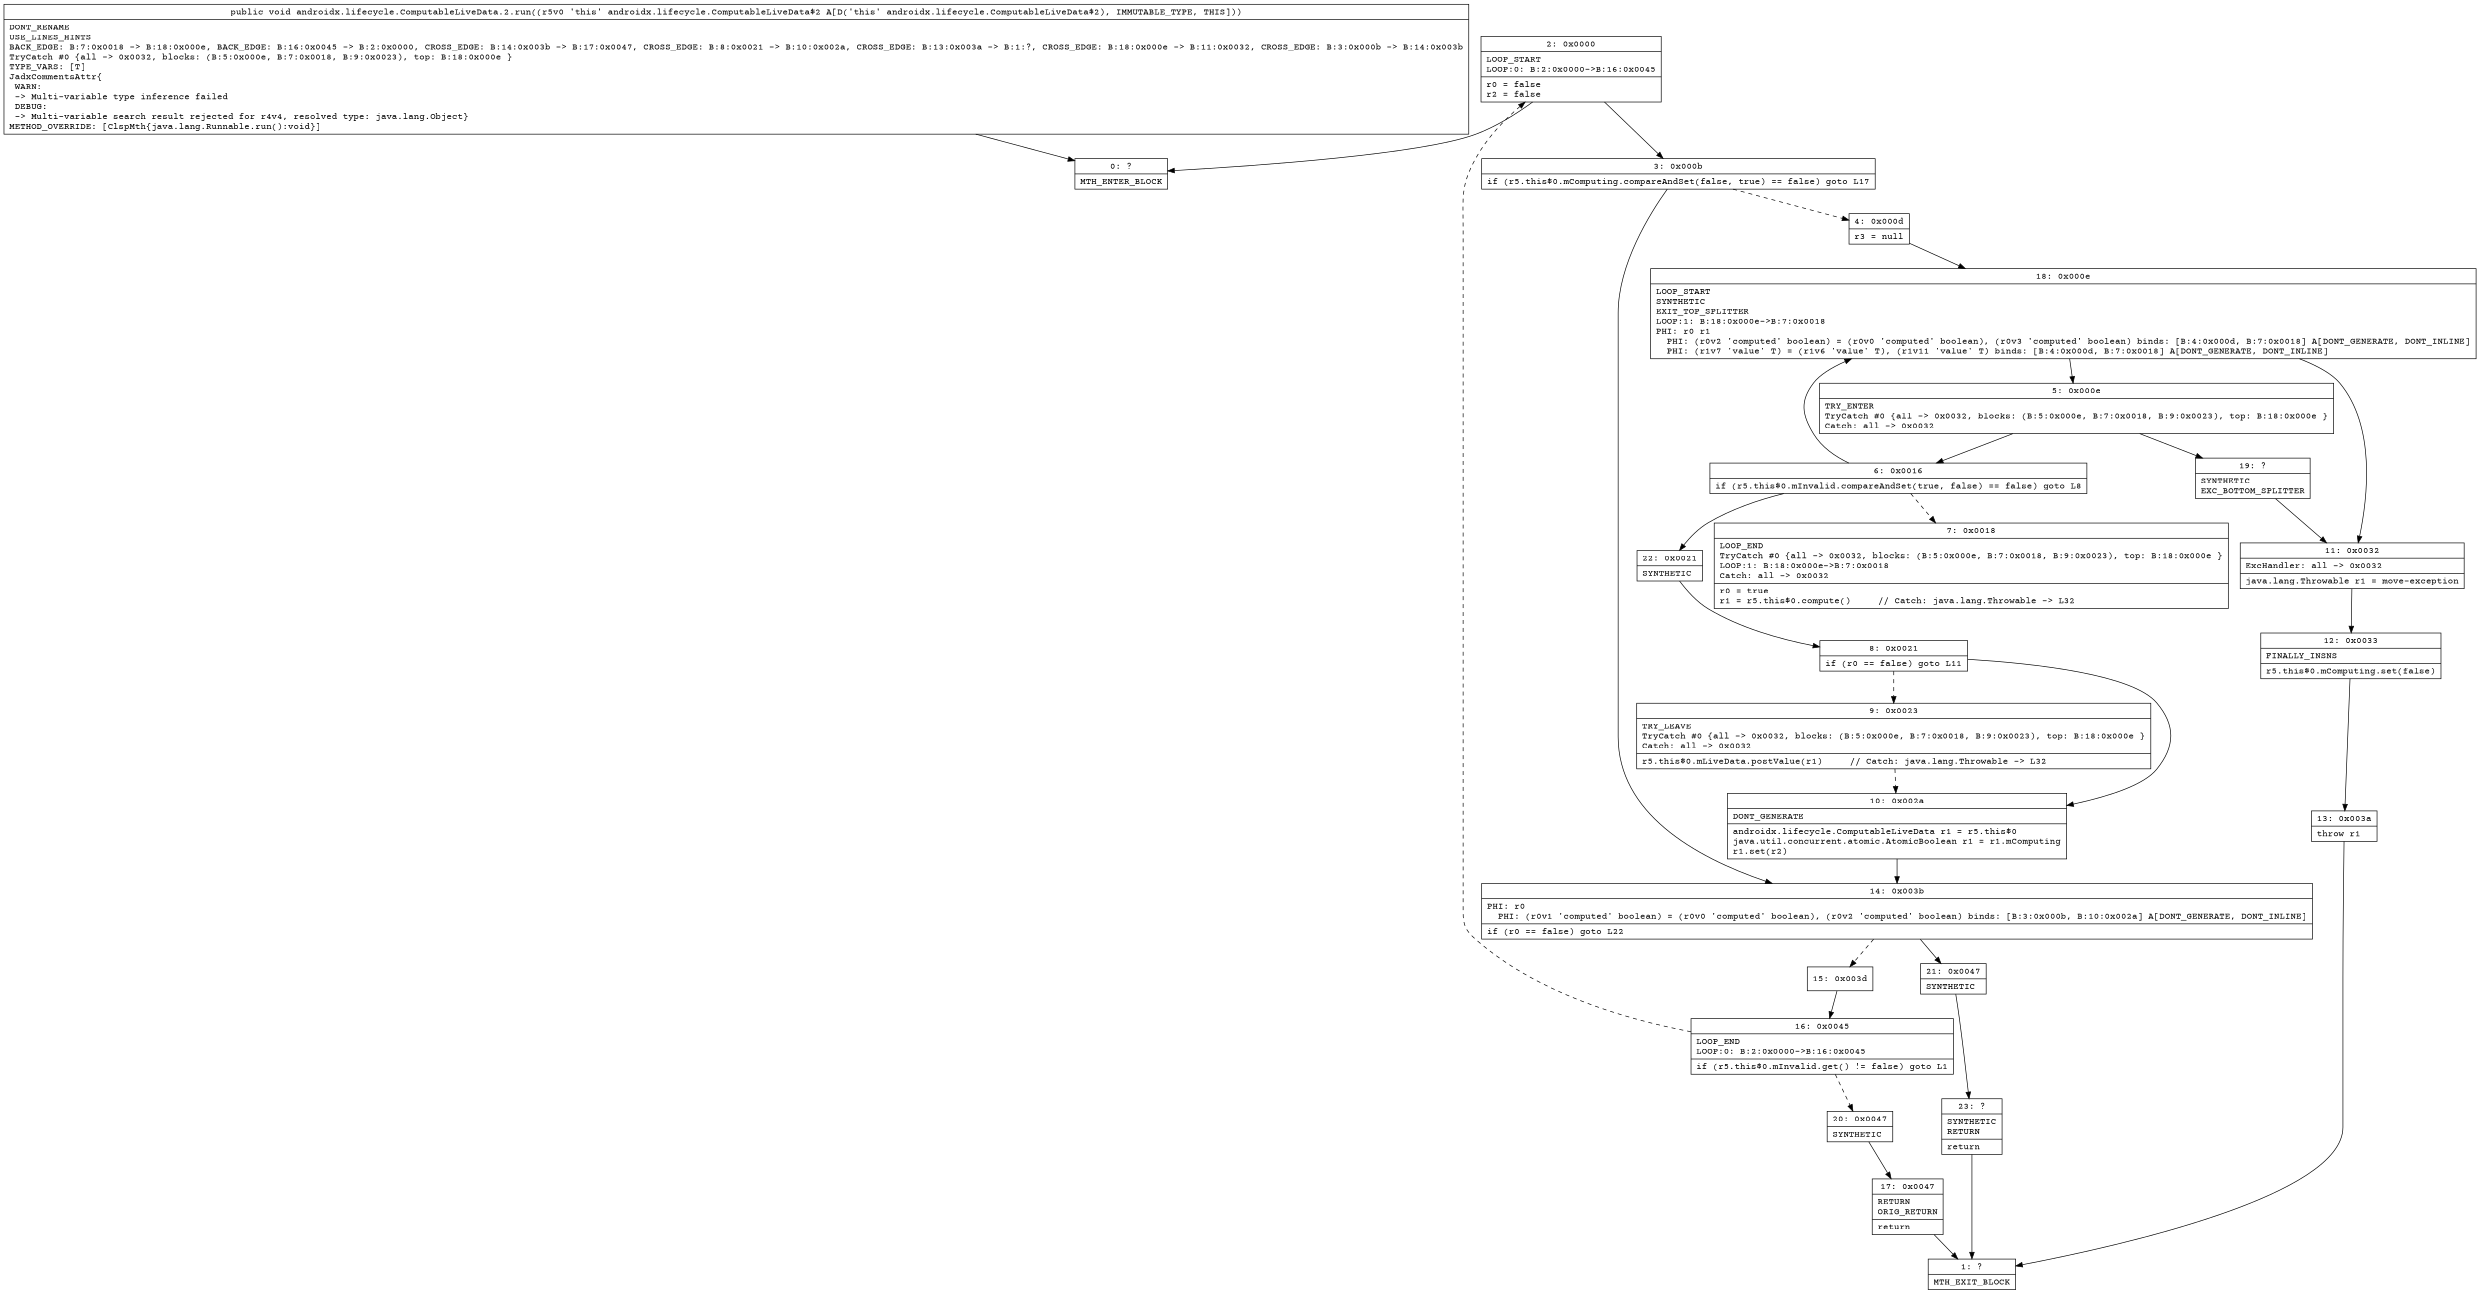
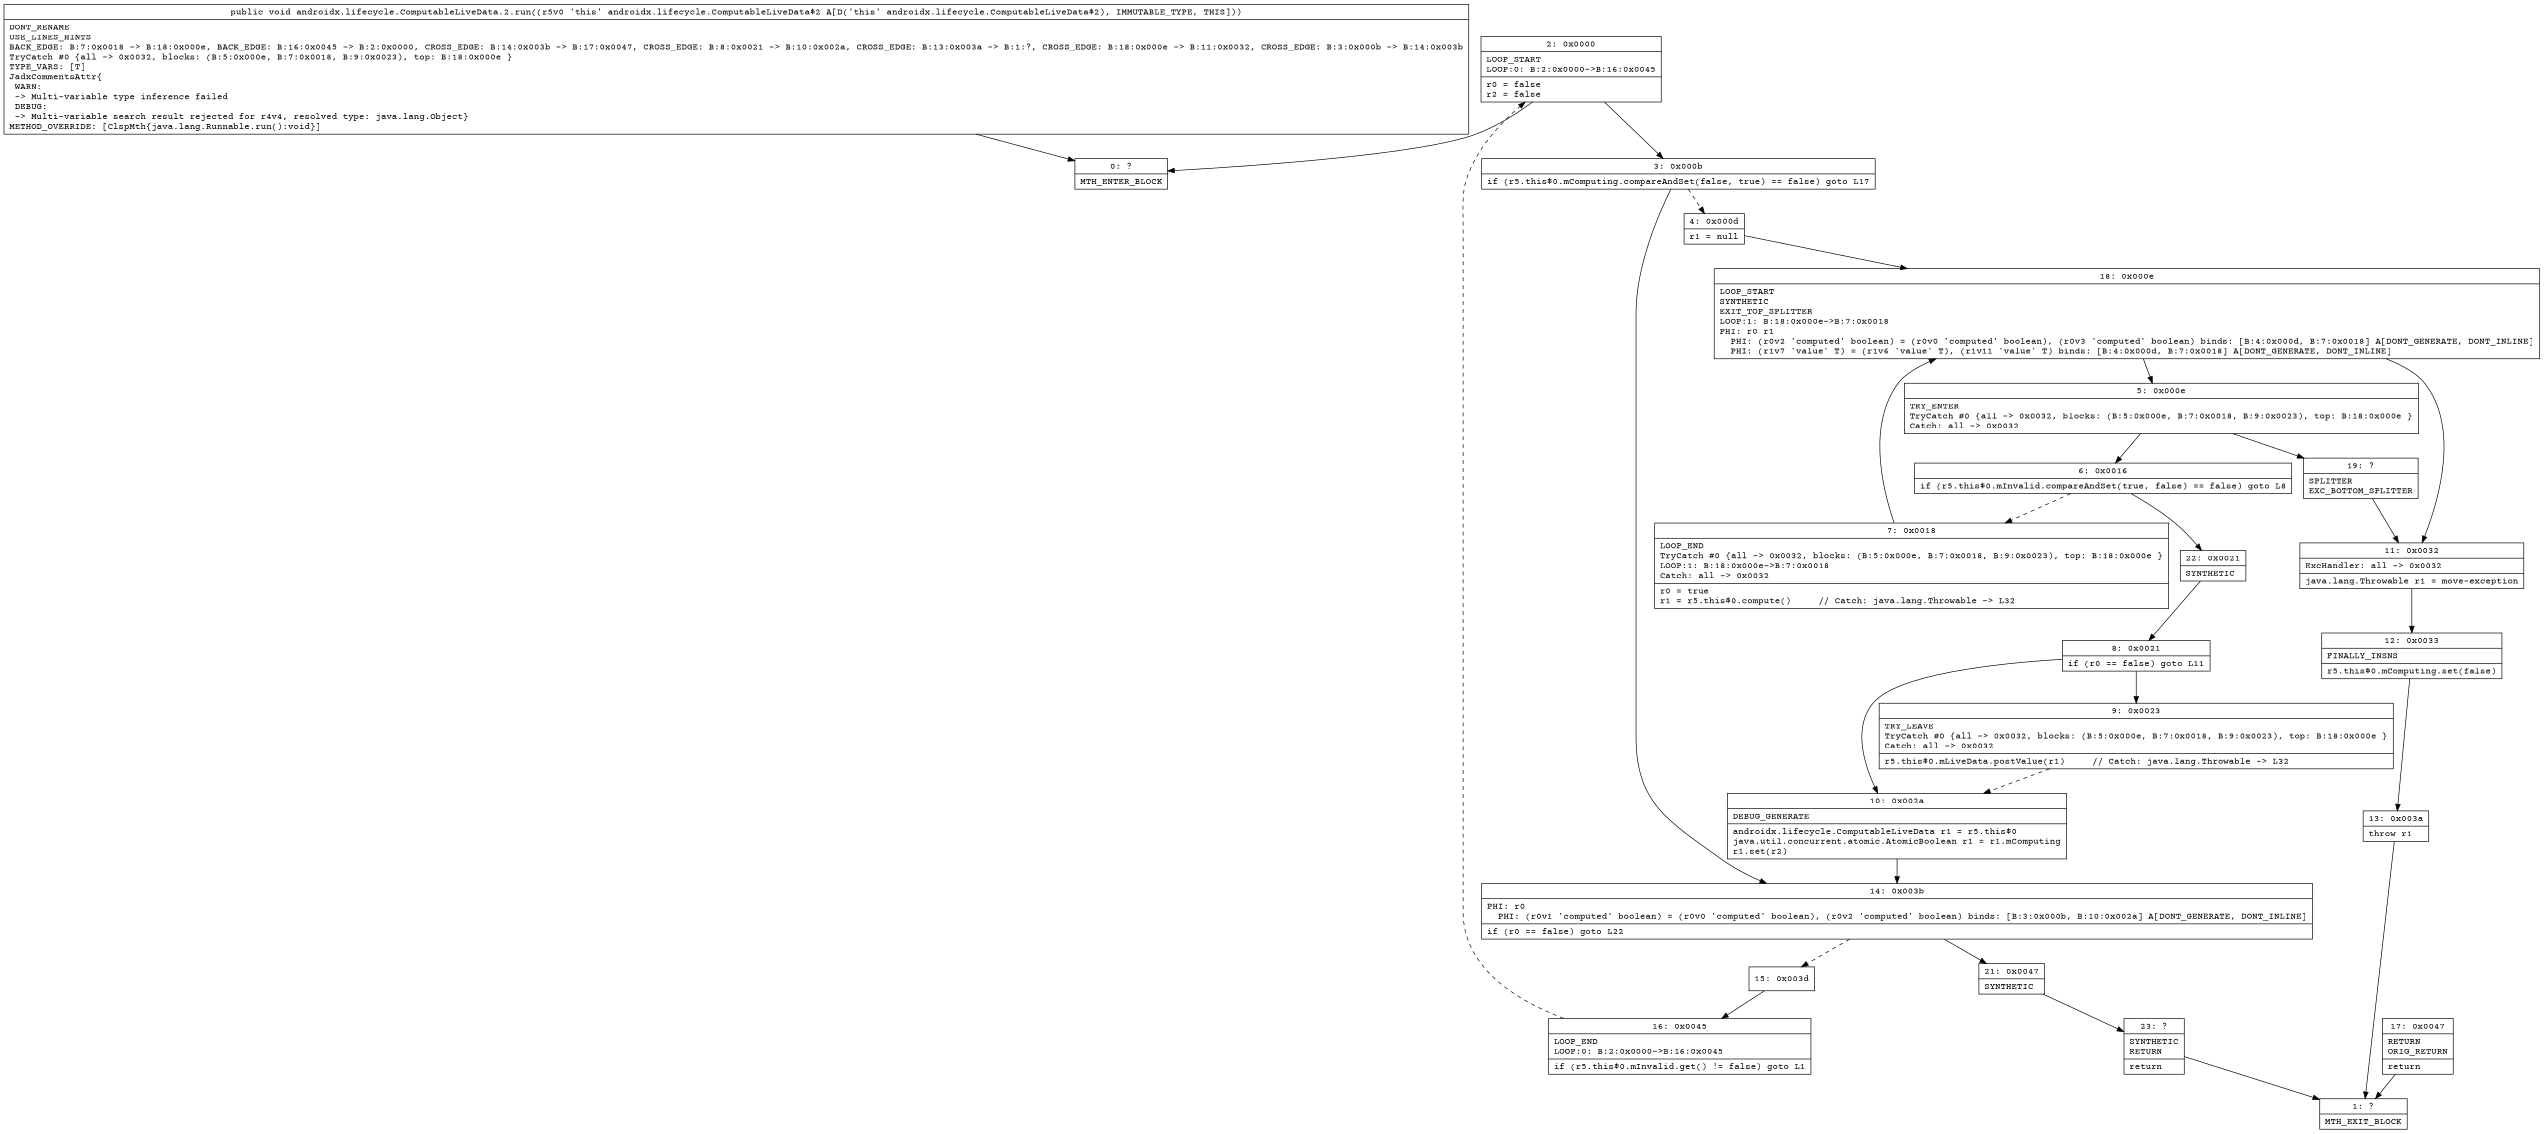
node "4: 0x000d": text "r3 = null" -> "r1 = null"
edge "6: 0x0016" -> "18: 0x000e": now "7: 0x0018" -> "18: 0x000e"
node "19: ?": text "SYNTHETIC" -> "SPLITTER"
edge "8: 0x0021" -> "9: 0x0023": style dashed -> solid
node "10: 0x002a": text "DONT_GENERATE" -> "DEBUG_GENERATE"
node "20: 0x0047": removed
